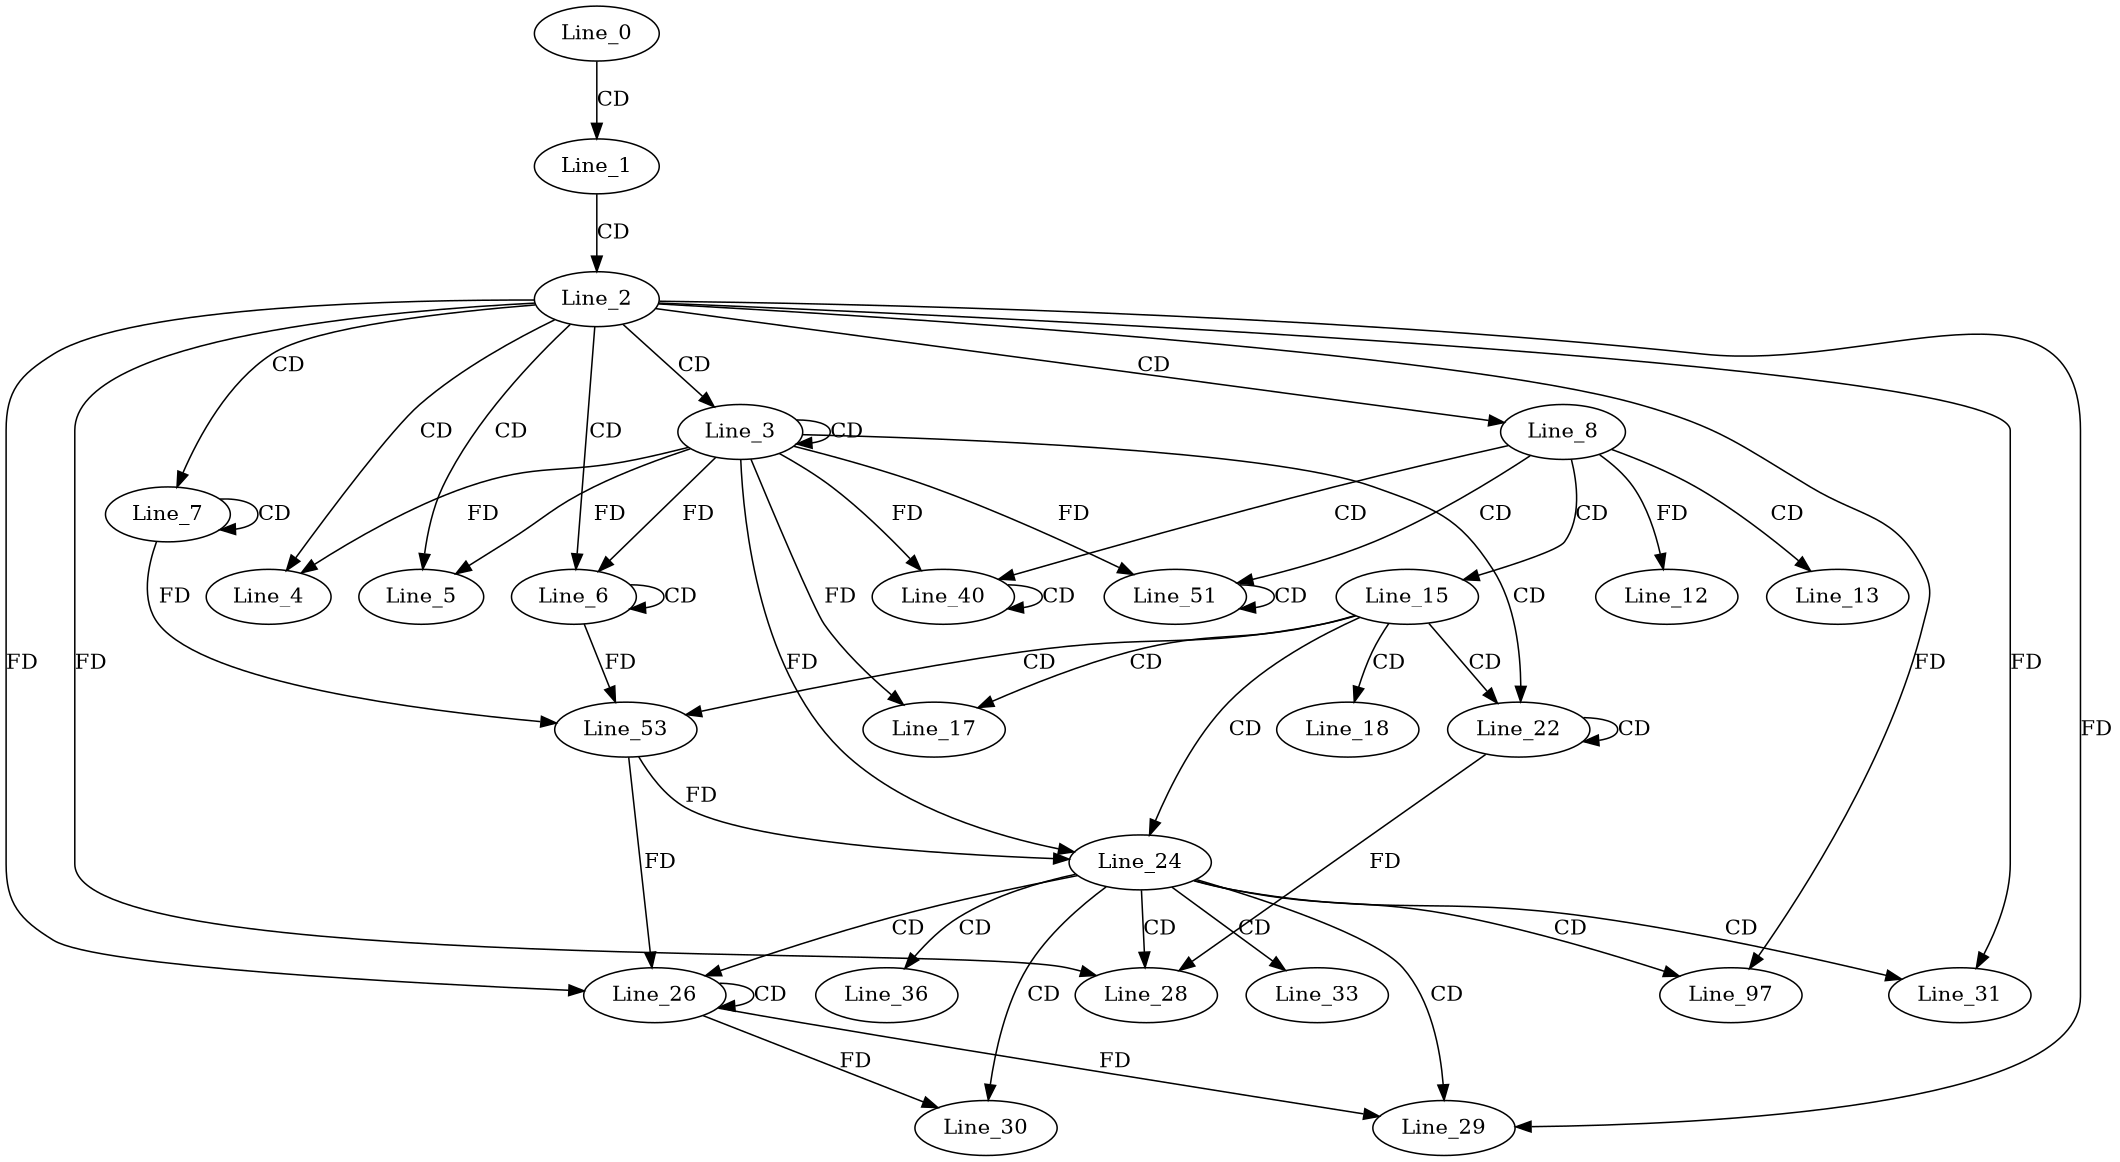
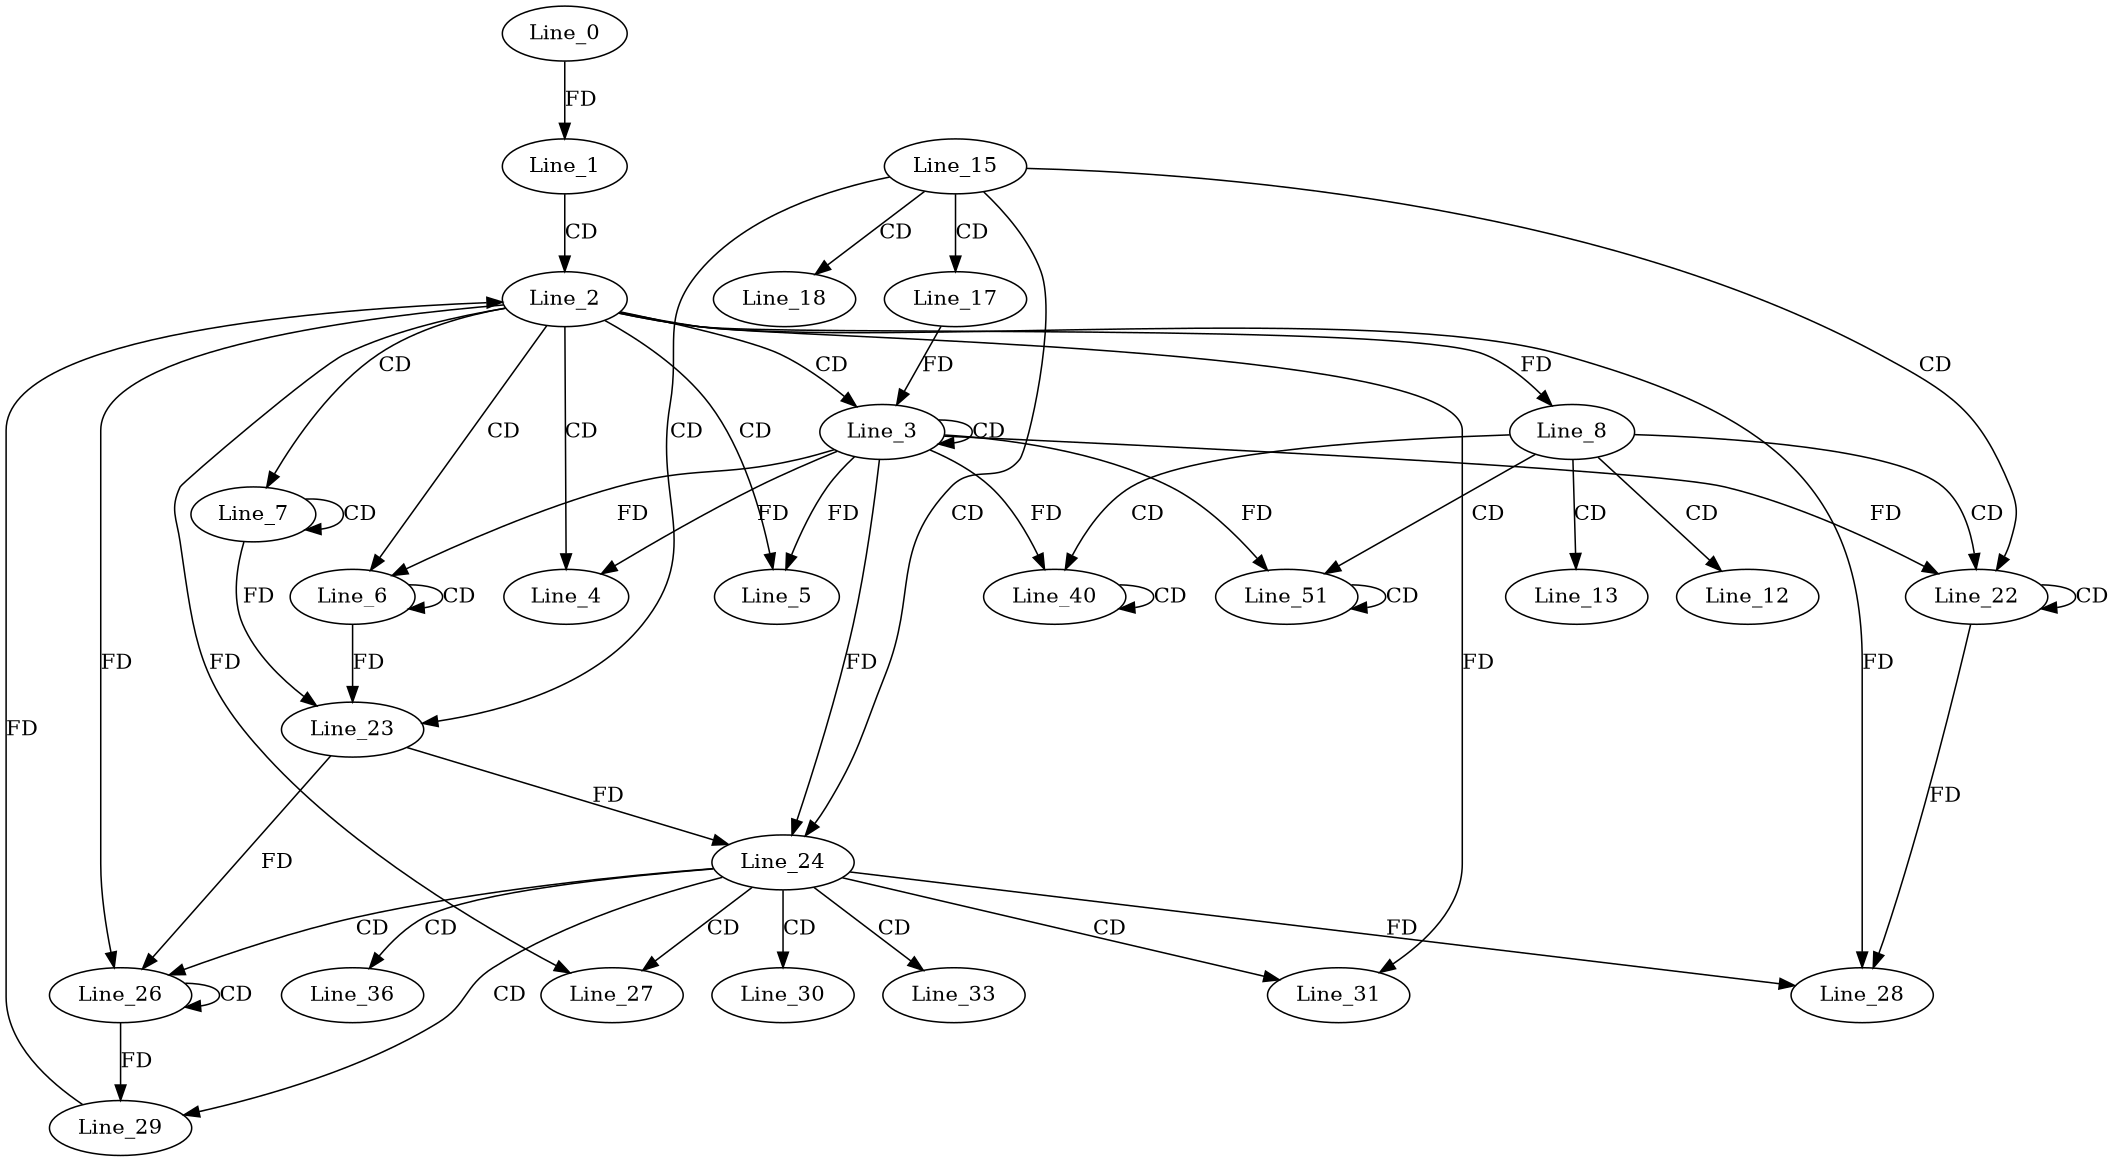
edge "Line_0" -> "Line_1": label "CD" -> "FD"
edge "Line_2" -> "Line_29": reversed
edge "Line_2" -> "Line_8": label "CD" -> "FD"
edge "Line_8" -> "Line_12": label "FD" -> "CD"
edge "Line_8" -> "Line_15": now "Line_8" -> "Line_22"
edge "Line_3" -> "Line_17": reversed
edge "Line_3" -> "Line_22": label "CD" -> "FD"
node "Line_53": label "Line_53" -> "Line_23"
edge "Line_24" -> "Line_28": label "CD" -> "FD"
node "Line_97": label "Line_97" -> "Line_27"
edge "Line_26" -> "Line_30": removed, label "FD"
